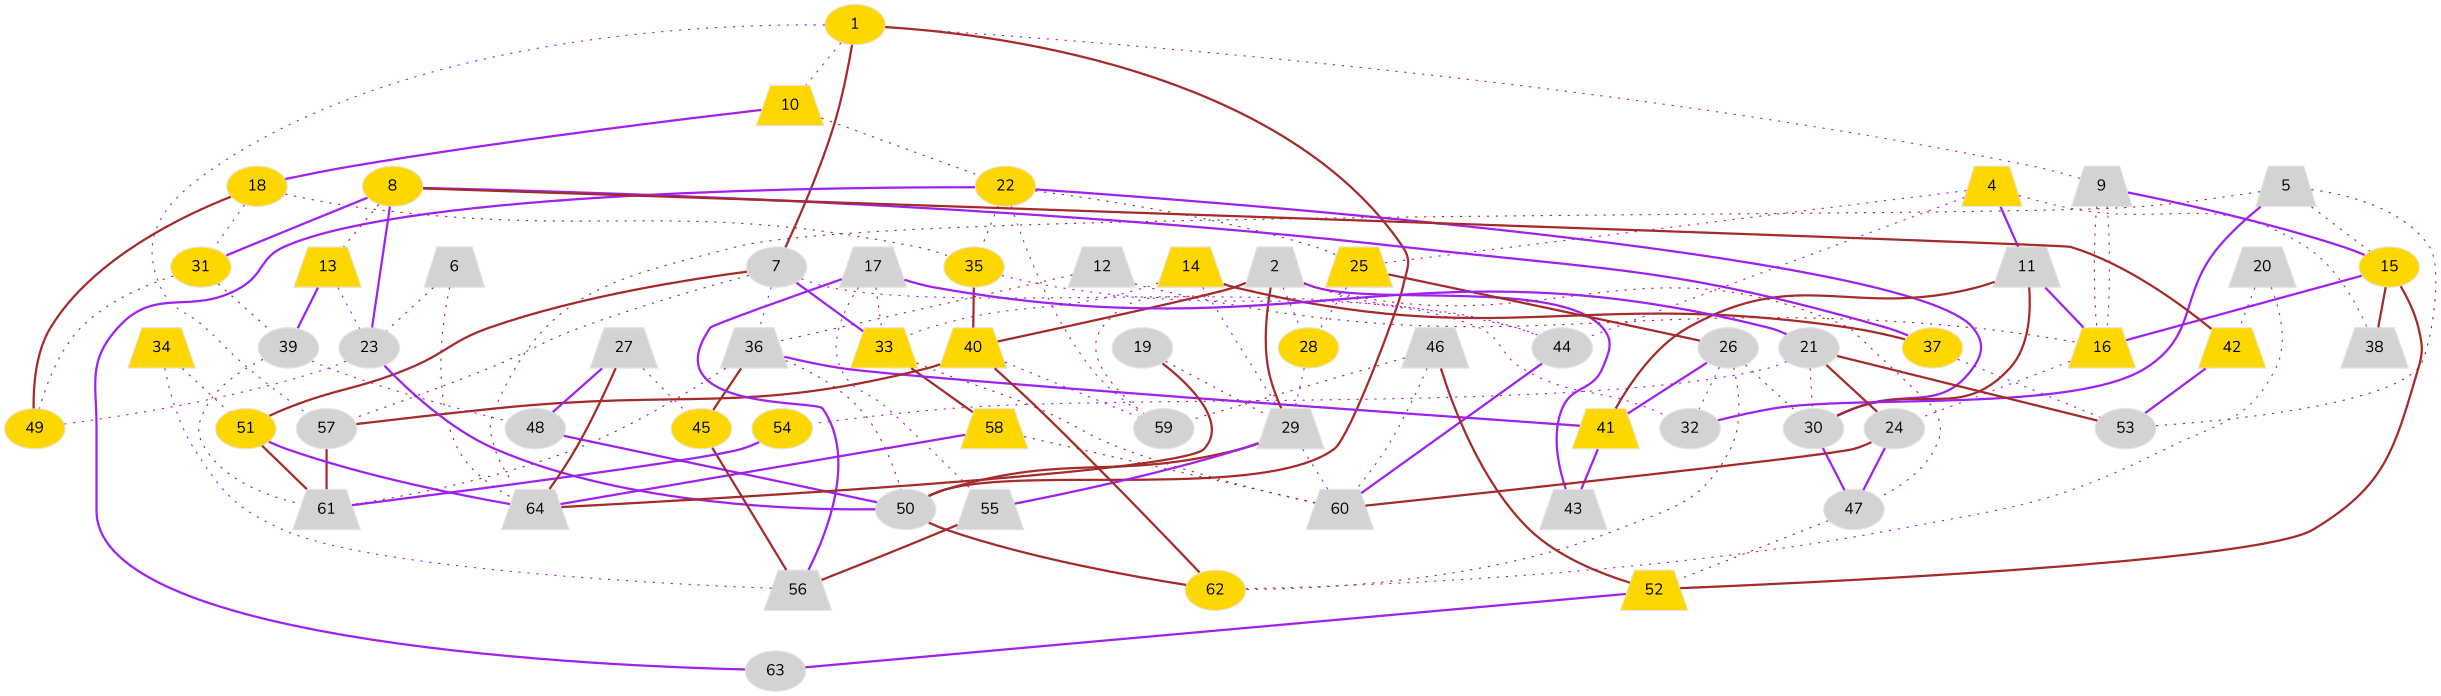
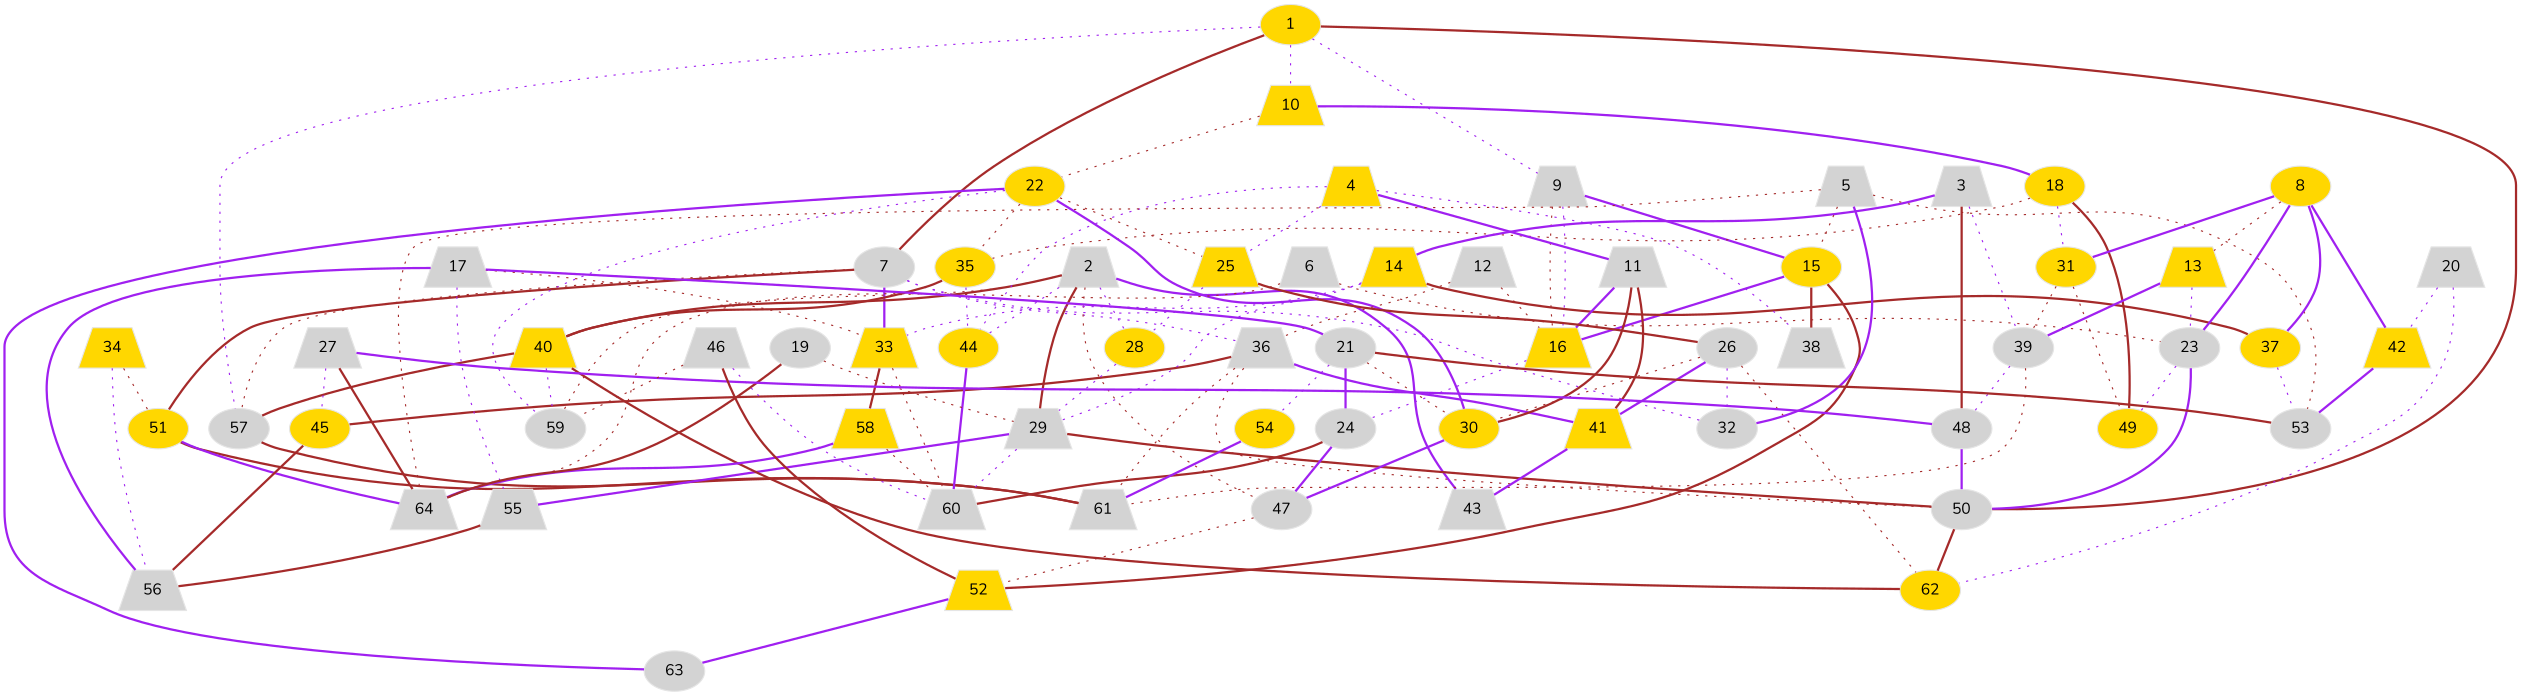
node "3": added
edge "8" -- "42": color brown -> purple
node "44": fillcolor lightgrey -> gold
edge "21" -- "24": color brown -> purple
node "30": fillcolor lightgrey -> gold
